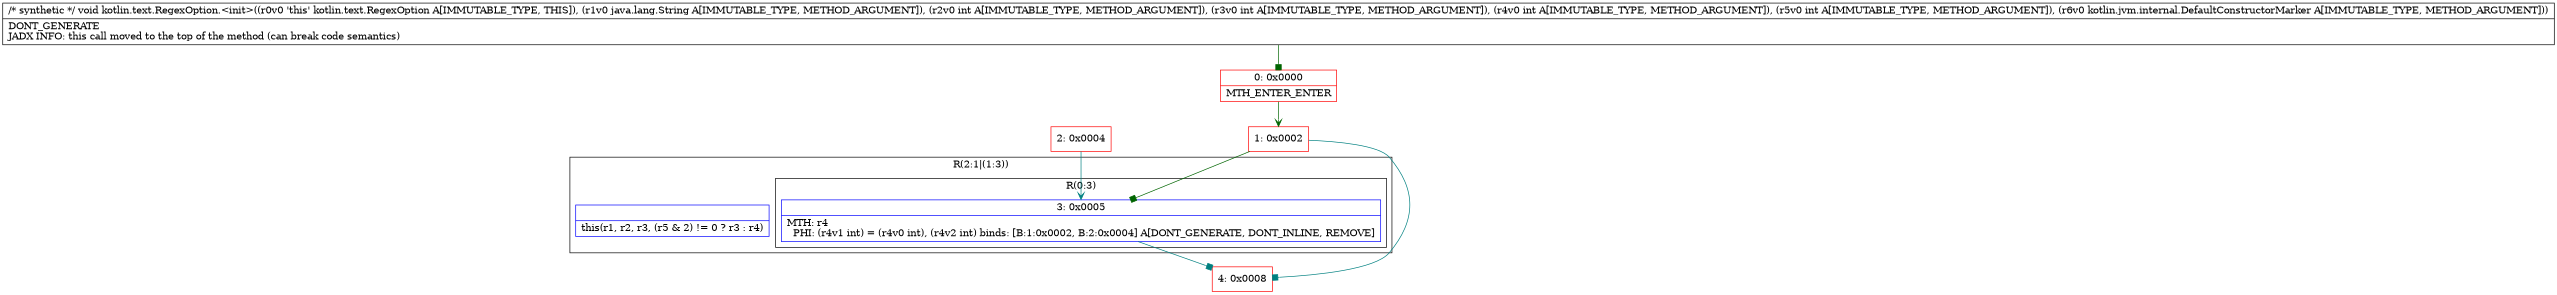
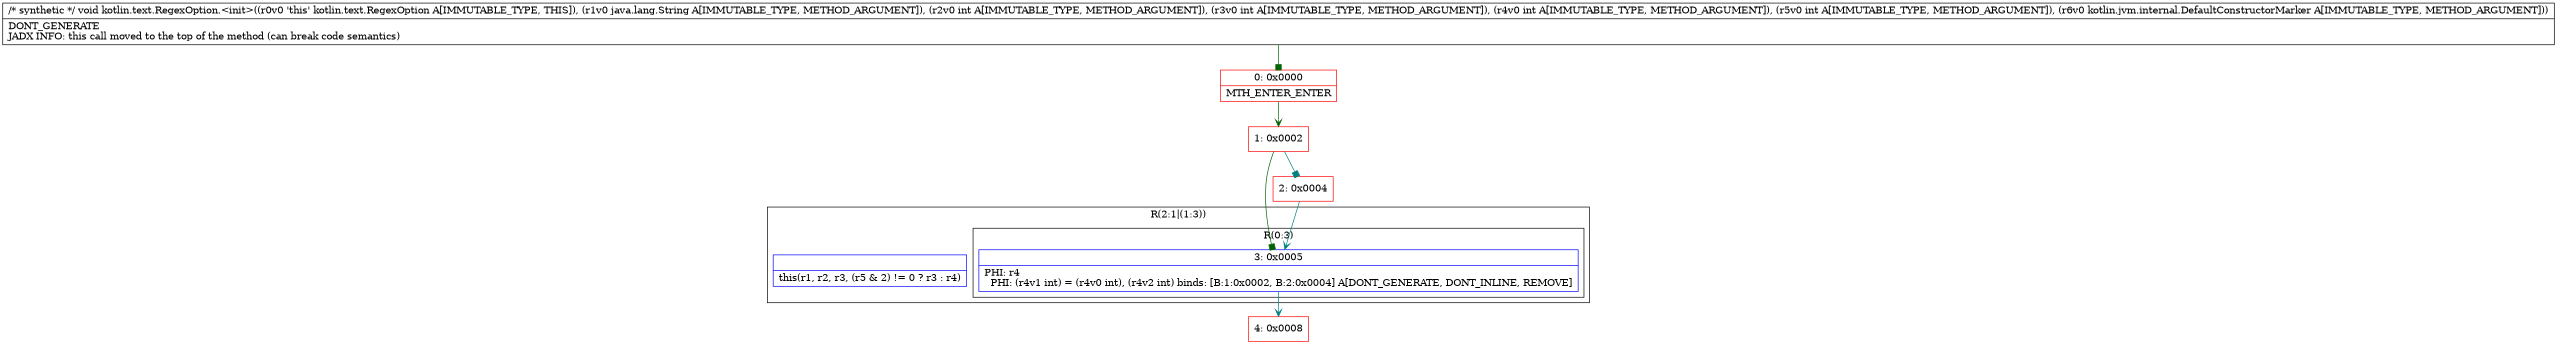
edge "1: 0x0002" -> "4: 0x0008": now "1: 0x0002" -> "2: 0x0004"
node "3: 0x0005": text "MTH: r4" -> "PHI: r4"
edge "3: 0x0005" -> "4: 0x0008": arrowhead box -> vee
